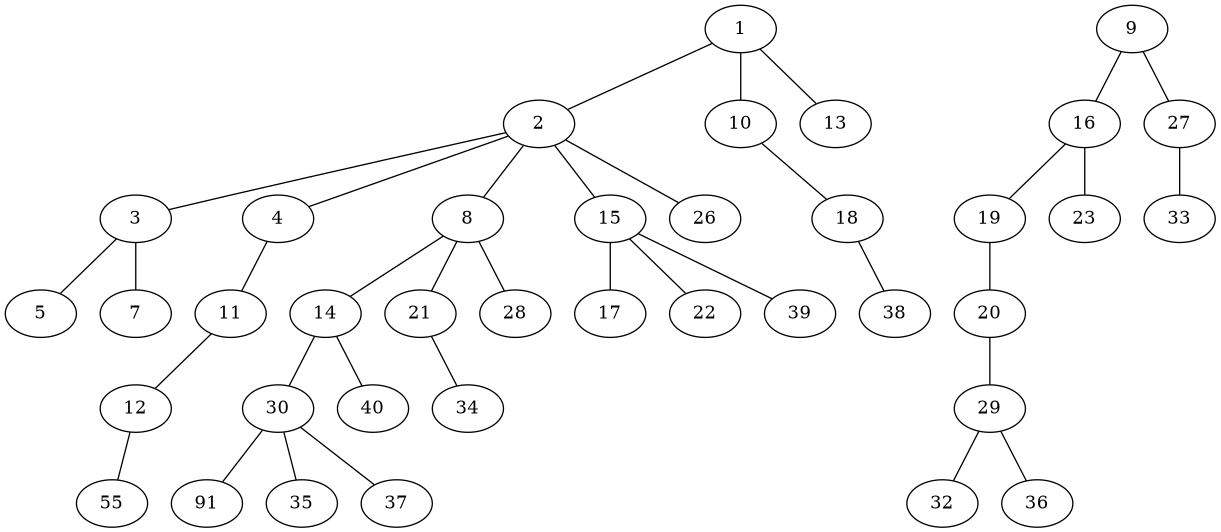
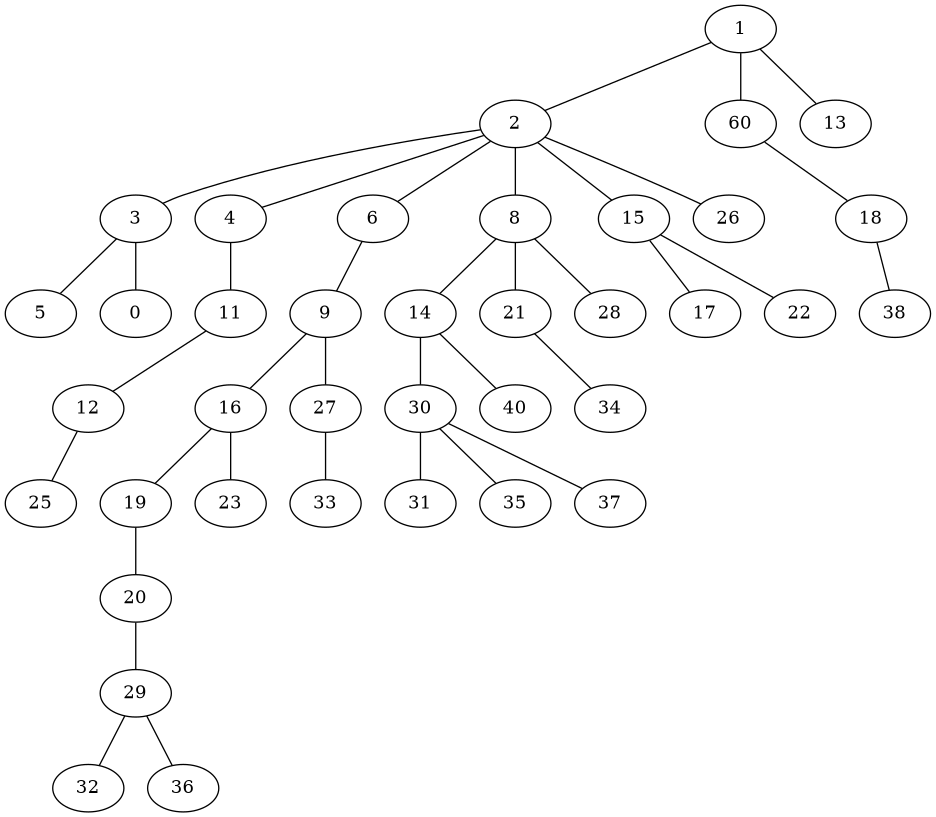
node "10": label "10" -> "60"
node "6": added
node "7": label "7" -> "0"
node "39": removed
node "55": label "55" -> "25"
node "91": label "91" -> "31"
